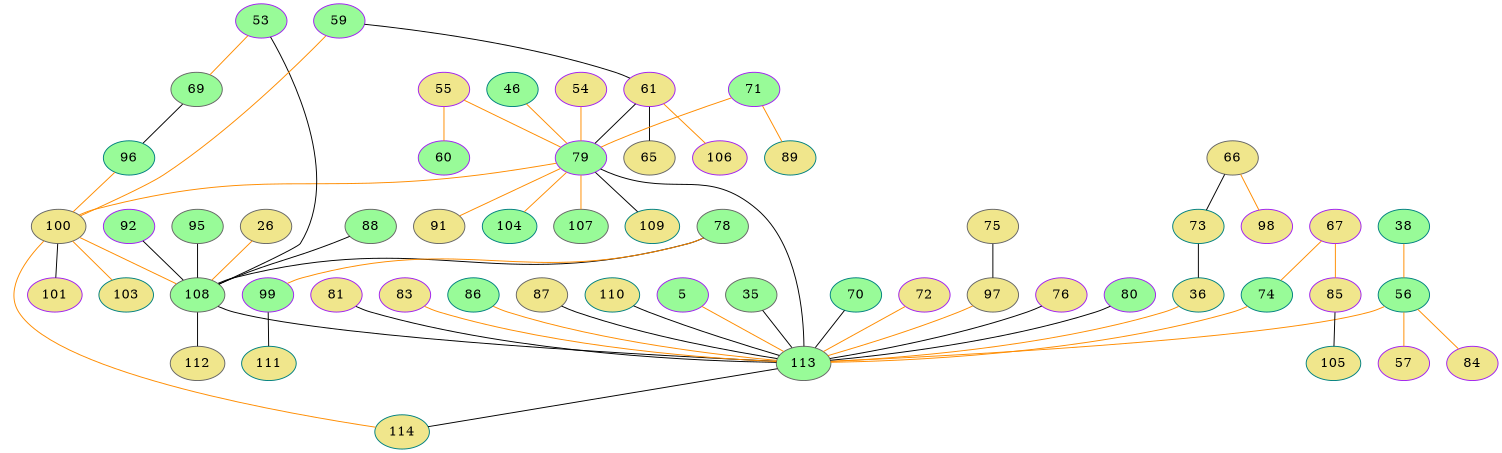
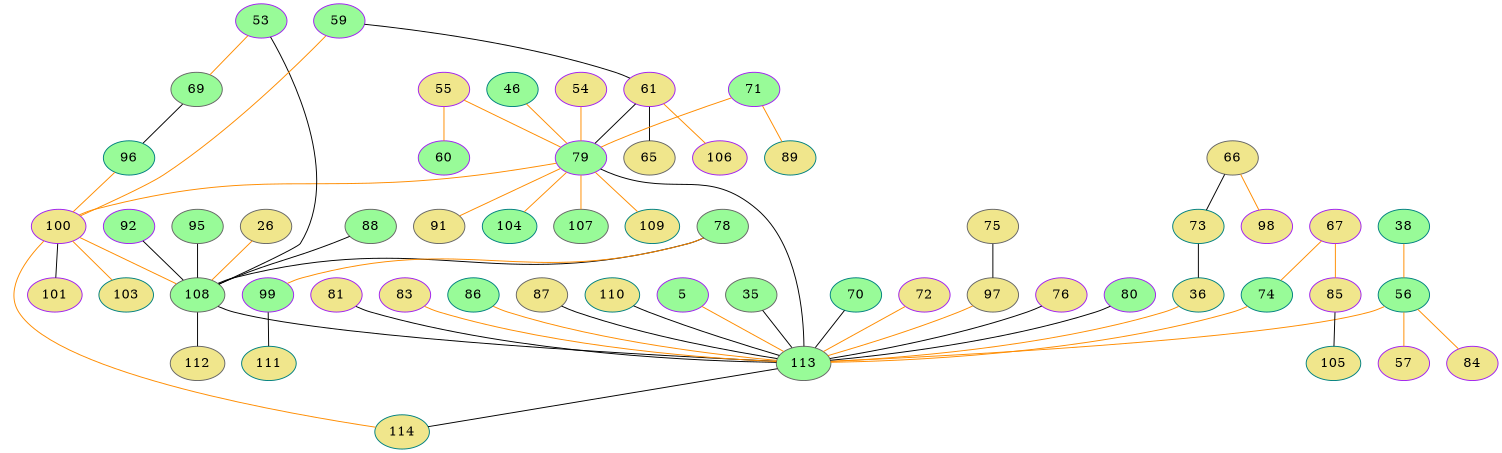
edge "79" -- "109": color black -> darkorange
node "100": color gray40 -> purple
